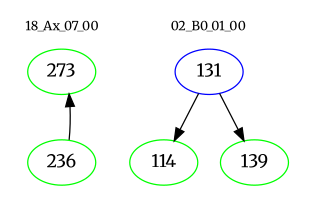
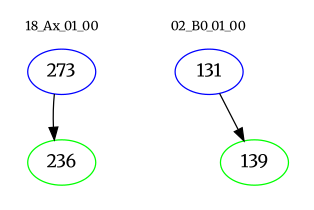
cluster "18_Ax_07_00": label "18_Ax_07_00" -> "18_Ax_01_00"
node "273": color green -> blue
edge "236" -> "273": reversed
node "114": removed
